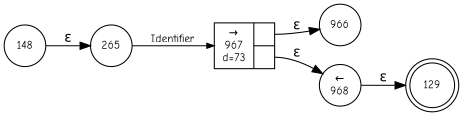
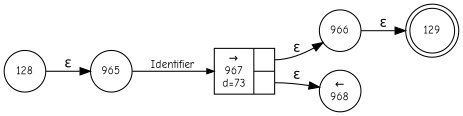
node "148": label "148" -> "128"
node "265": label "265" -> "965"
edge "← 968" -> "129": now "966" -> "129"
